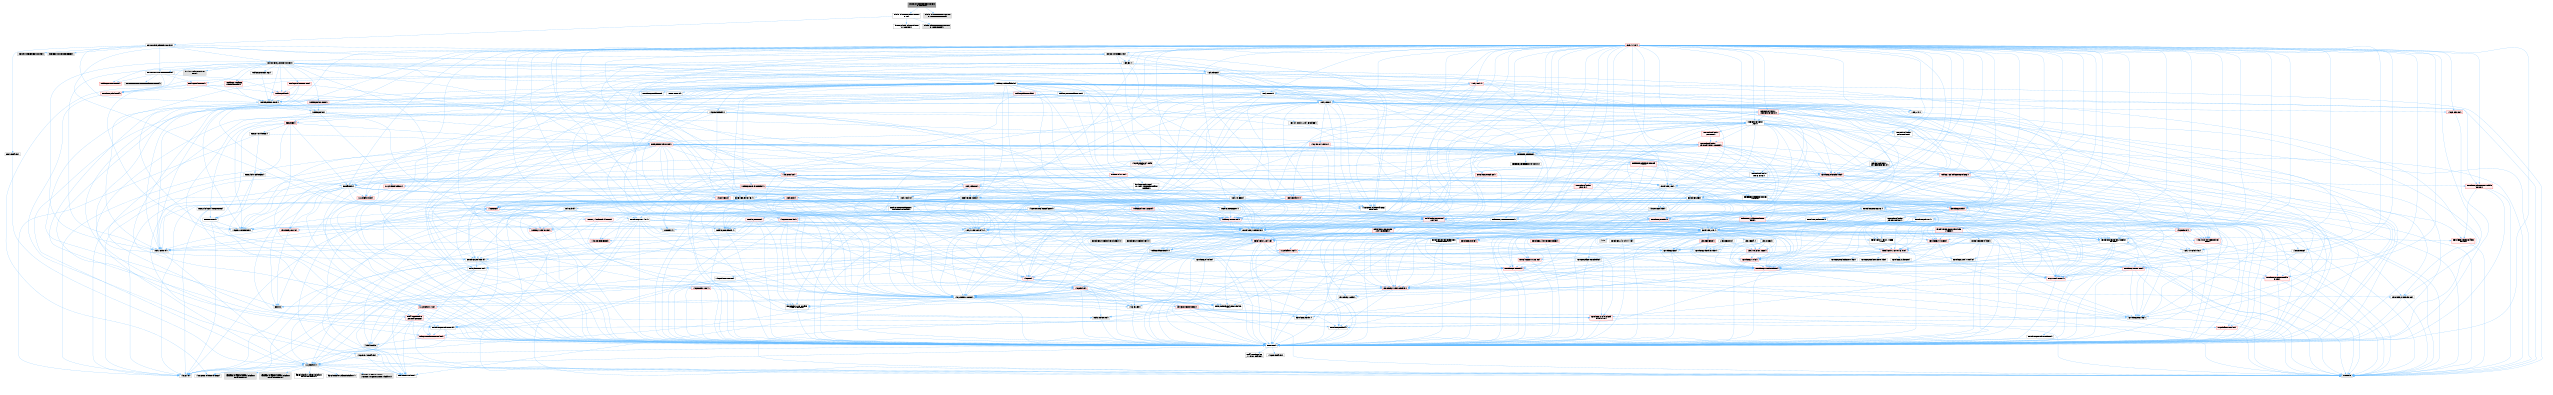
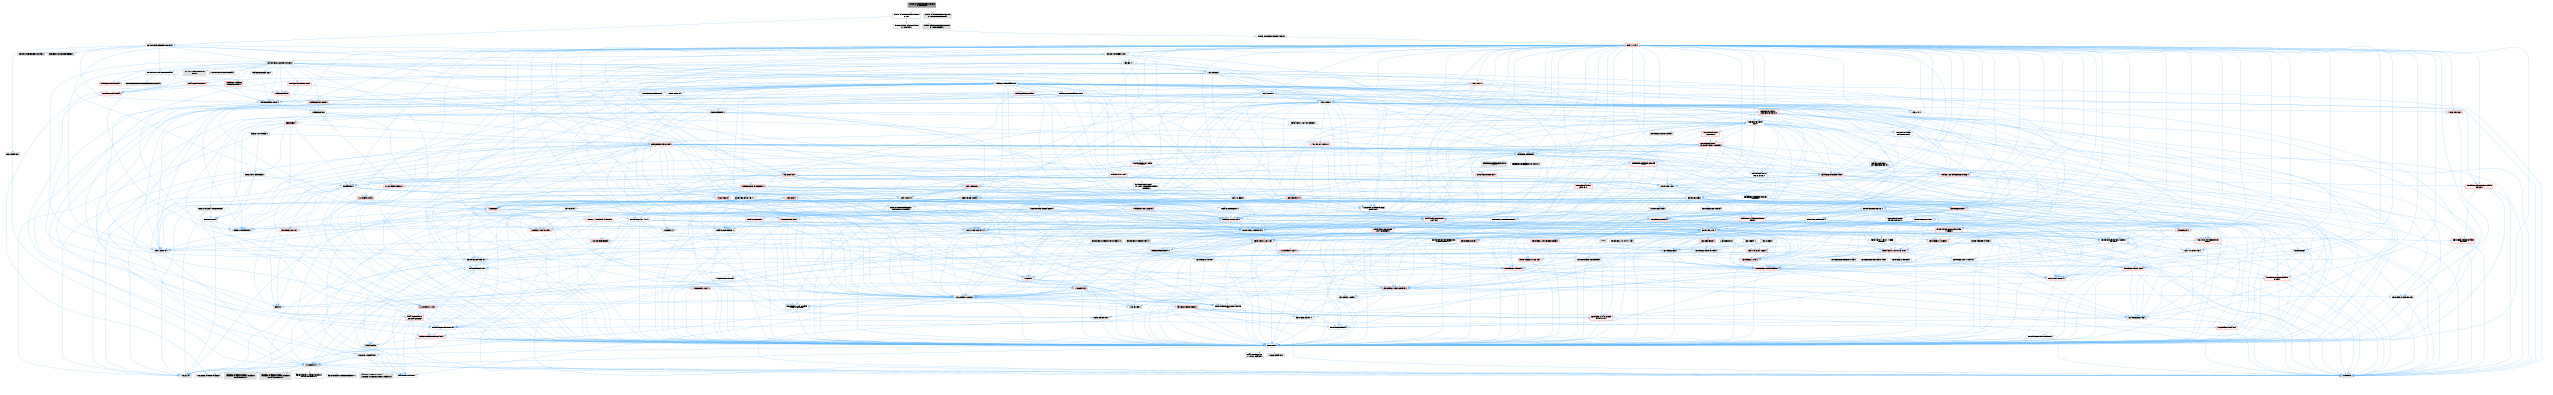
node "IDisplayClusterStringSerializable.h": added
node "ActorComponent.generated.h": added
node "NetworkVersion/ArchiveUObject.h": label "NetworkVersion/ArchiveUObject.h" -> "Serialization/ArchiveUObject.h"
node "Templates/IsConstructible.h": added
node "Delegates/DelegateSignature Impl.inl": added
node "Templates/RetainedRef.h": added
node "Containers/BitArray.h": label "Containers/BitArray.h" -> "Containers/CoreMisc.h"
node "Serialization/MemoryImage Writer.h": label "Serialization/MemoryImage Writer.h" -> "Serialization/MemoryImage Sphere.h"
